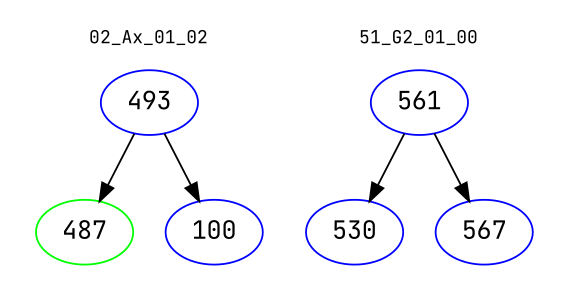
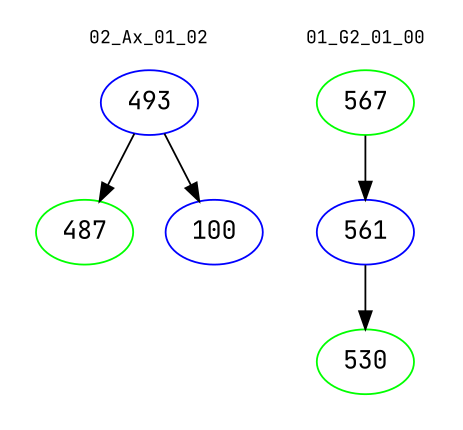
cluster "51_G2_01_00": label "51_G2_01_00" -> "01_G2_01_00"
edge "561" -> "567": reversed
node "530": color blue -> green
node "567": color blue -> green
